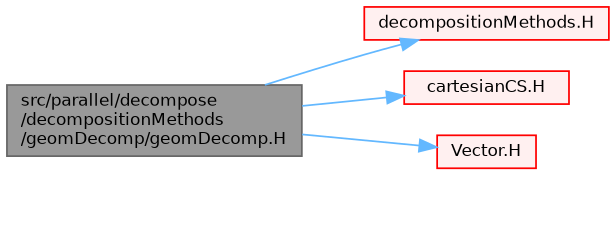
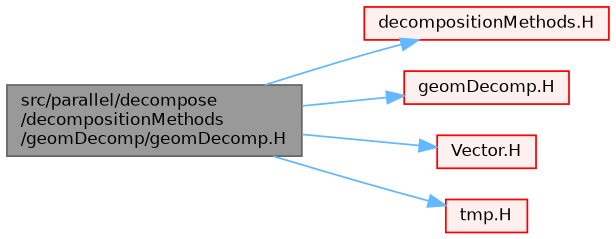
node "cartesianCS.H": label "cartesianCS.H" -> "geomDecomp.H"
node "tmp.H": added
